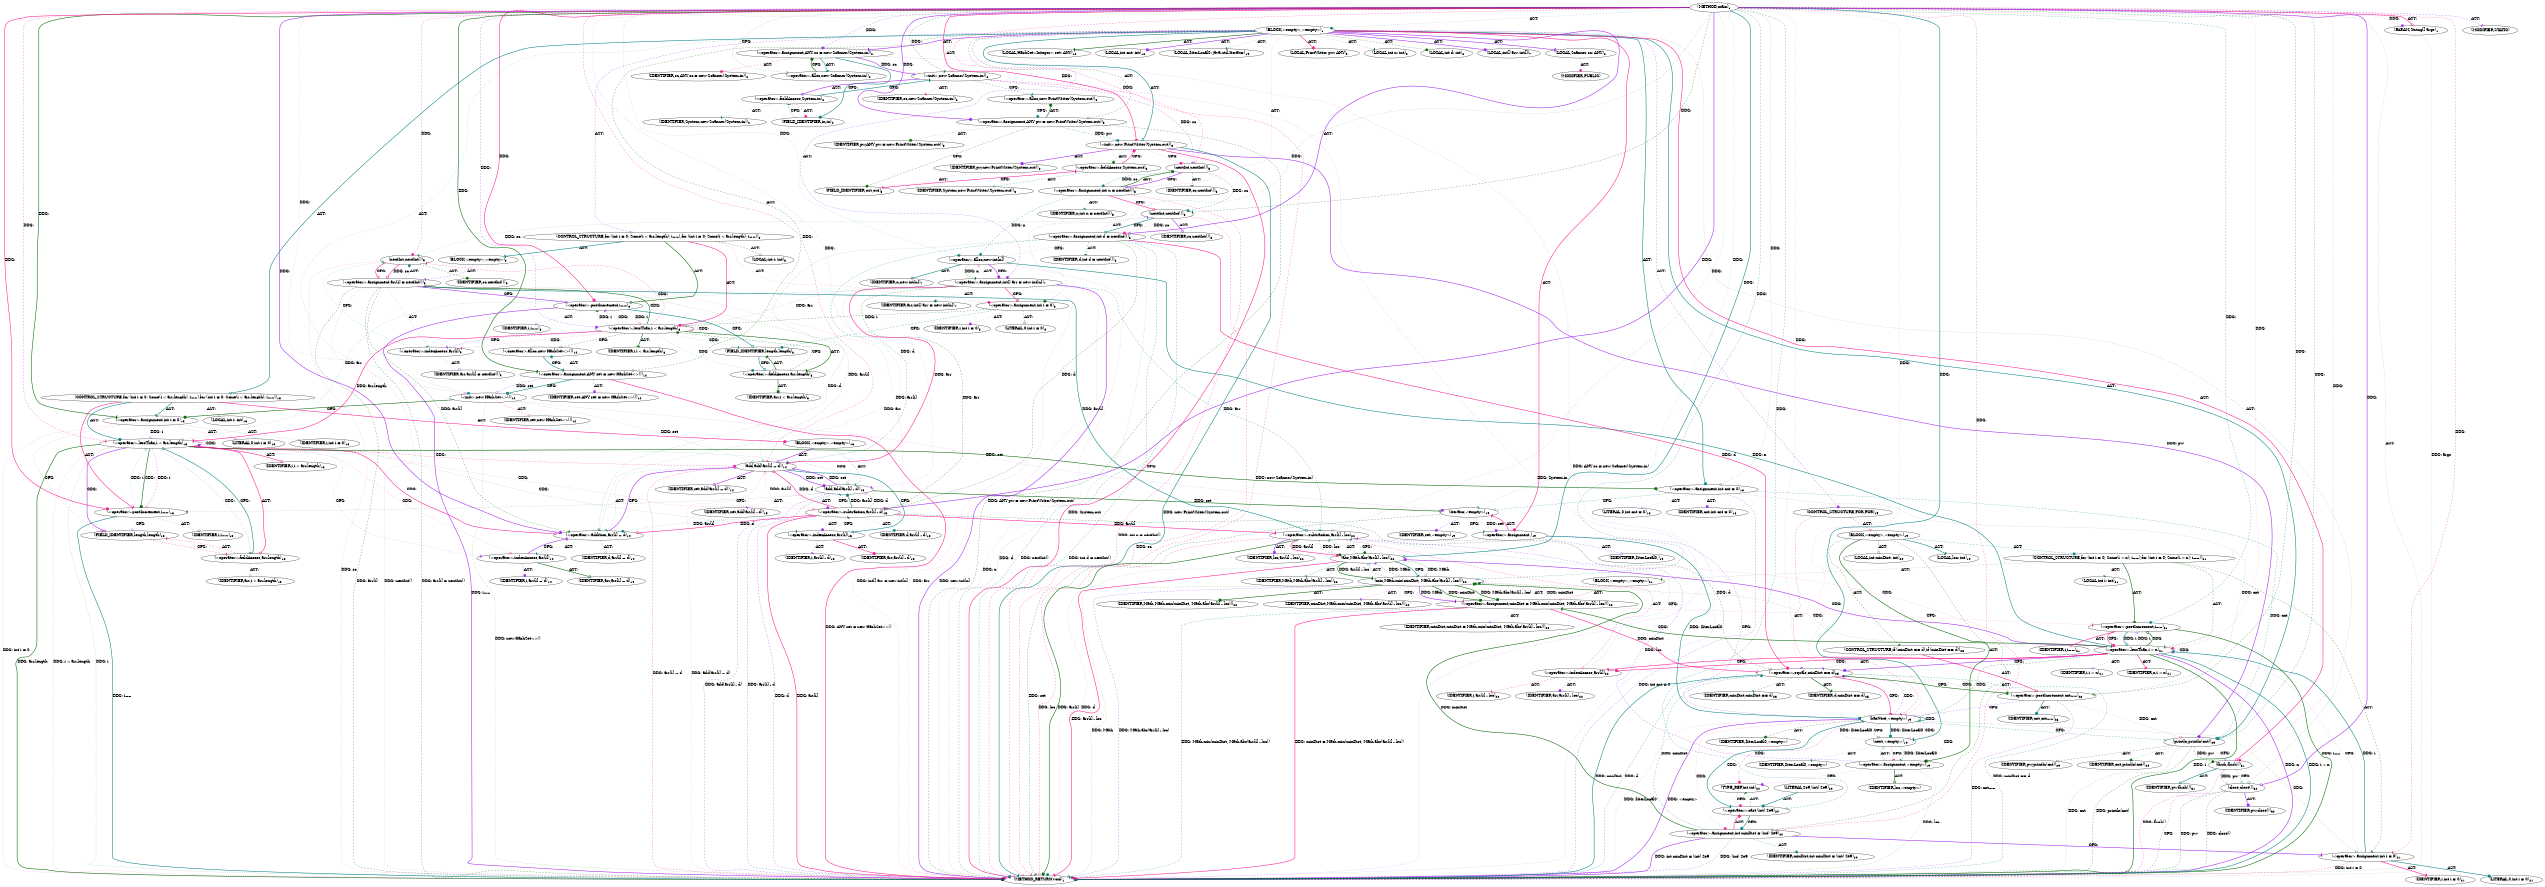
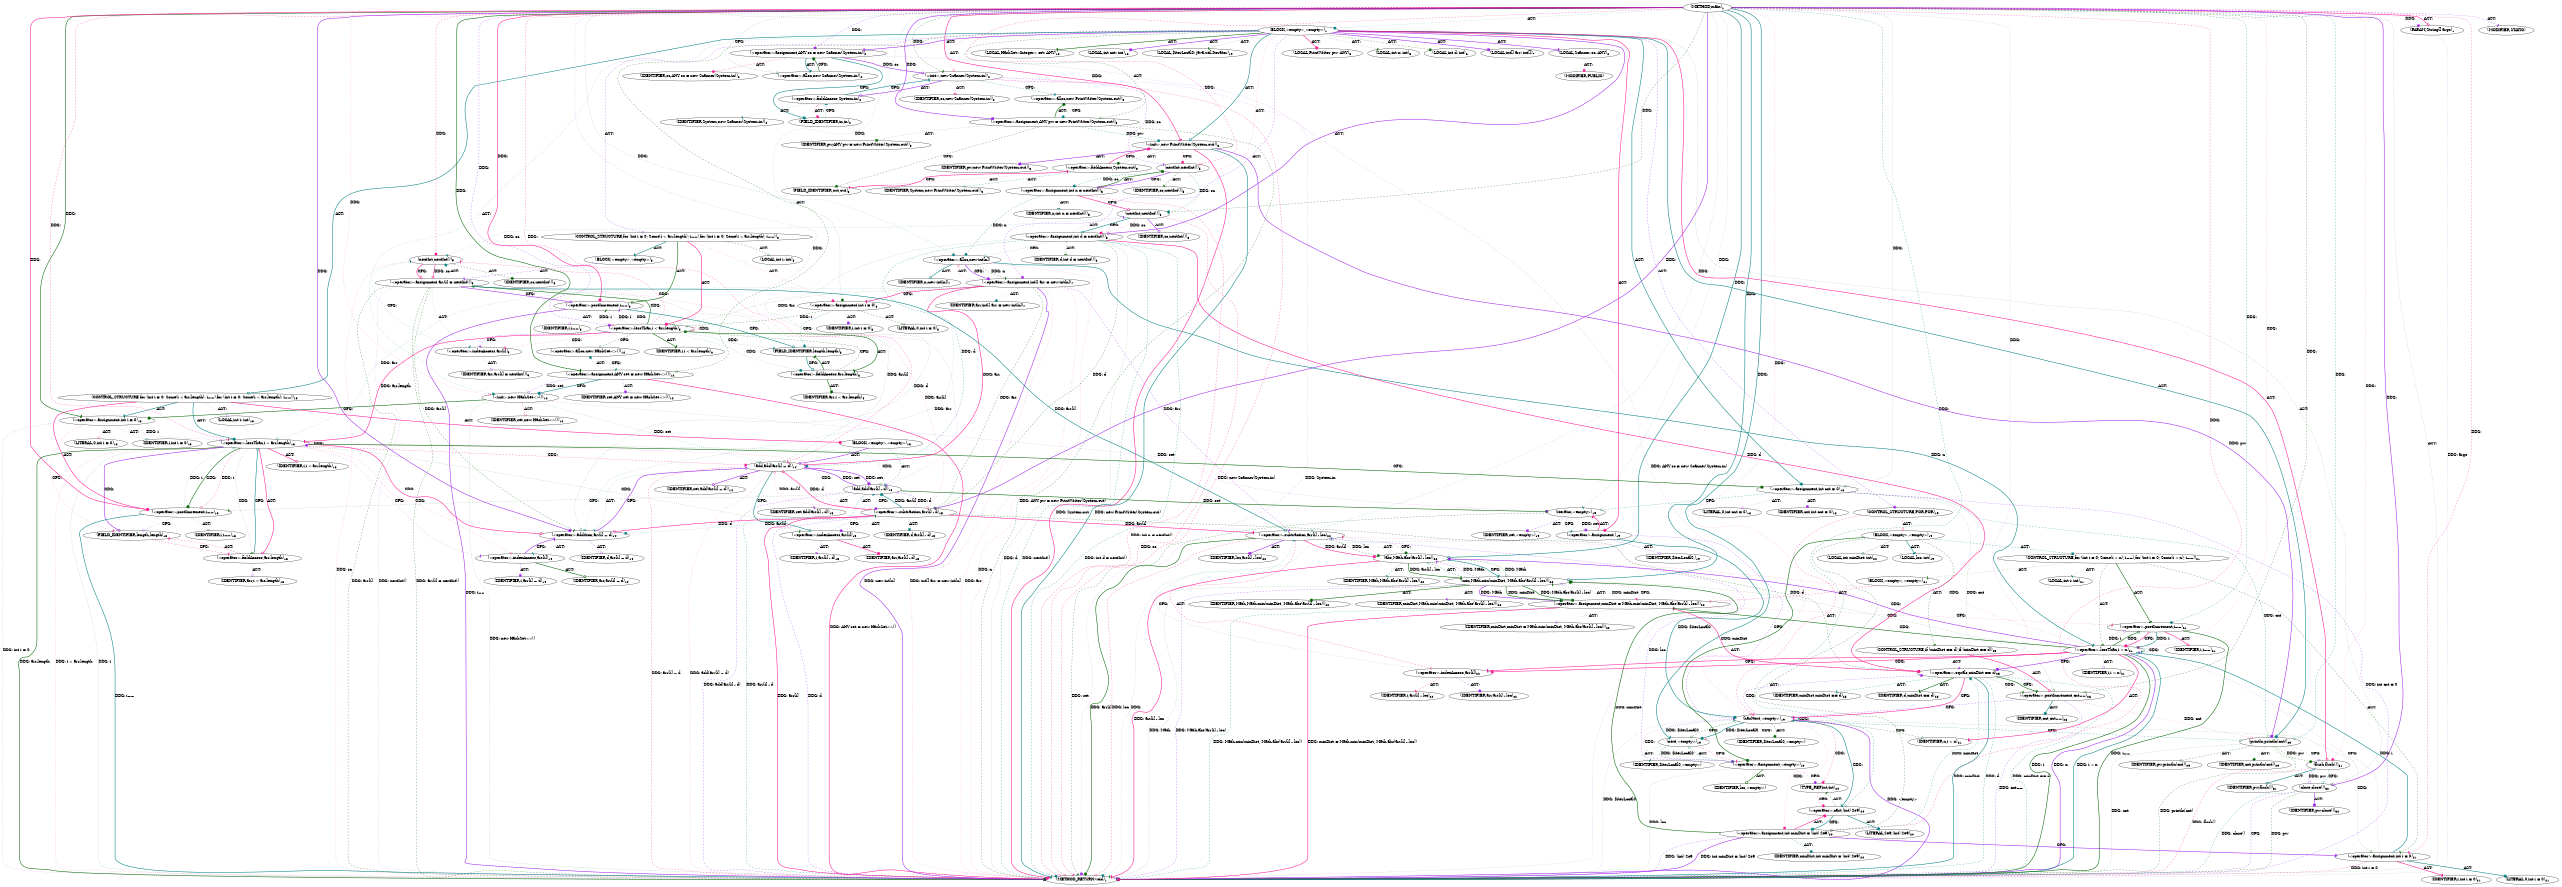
edge "(<operator>.alloc,new HashSet<>())" -> "(<operator>.assignment,ANY set = new HashSet<>())": style bold -> dotted
edge "(<operator>.assignment,int[] arr = new int[n])" -> "(<operator>.subtraction,arr[i] - loc)": color teal -> purple
edge "(METHOD,main)" -> "(min,Math.min(minDist, Math.abs(arr[i] - loc)))": style dashed -> bold
edge "(hasNext,<empty>)" -> "(<operator>.lessThan,i < n)": now "(hasNext,<empty>)" -> "(IDENTIFIER,n,i < n)"
edge "(<operator>.assignment,)" -> "(METHOD_RETURN,void)": label "DDG: d" -> "DDG: "
edge "(LITERAL,2e9,(int) 2e9)" -> "(<operator>.cast,(int) 2e9)": reversed
